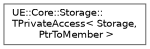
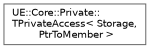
node "UE::Core::Storage:: TPrivateAccess< Storage, PtrToMember >": label "UE::Core::Storage:: TPrivateAccess< Storage, PtrToMember >" -> "UE::Core::Private:: TPrivateAccess< Storage, PtrToMember >"
